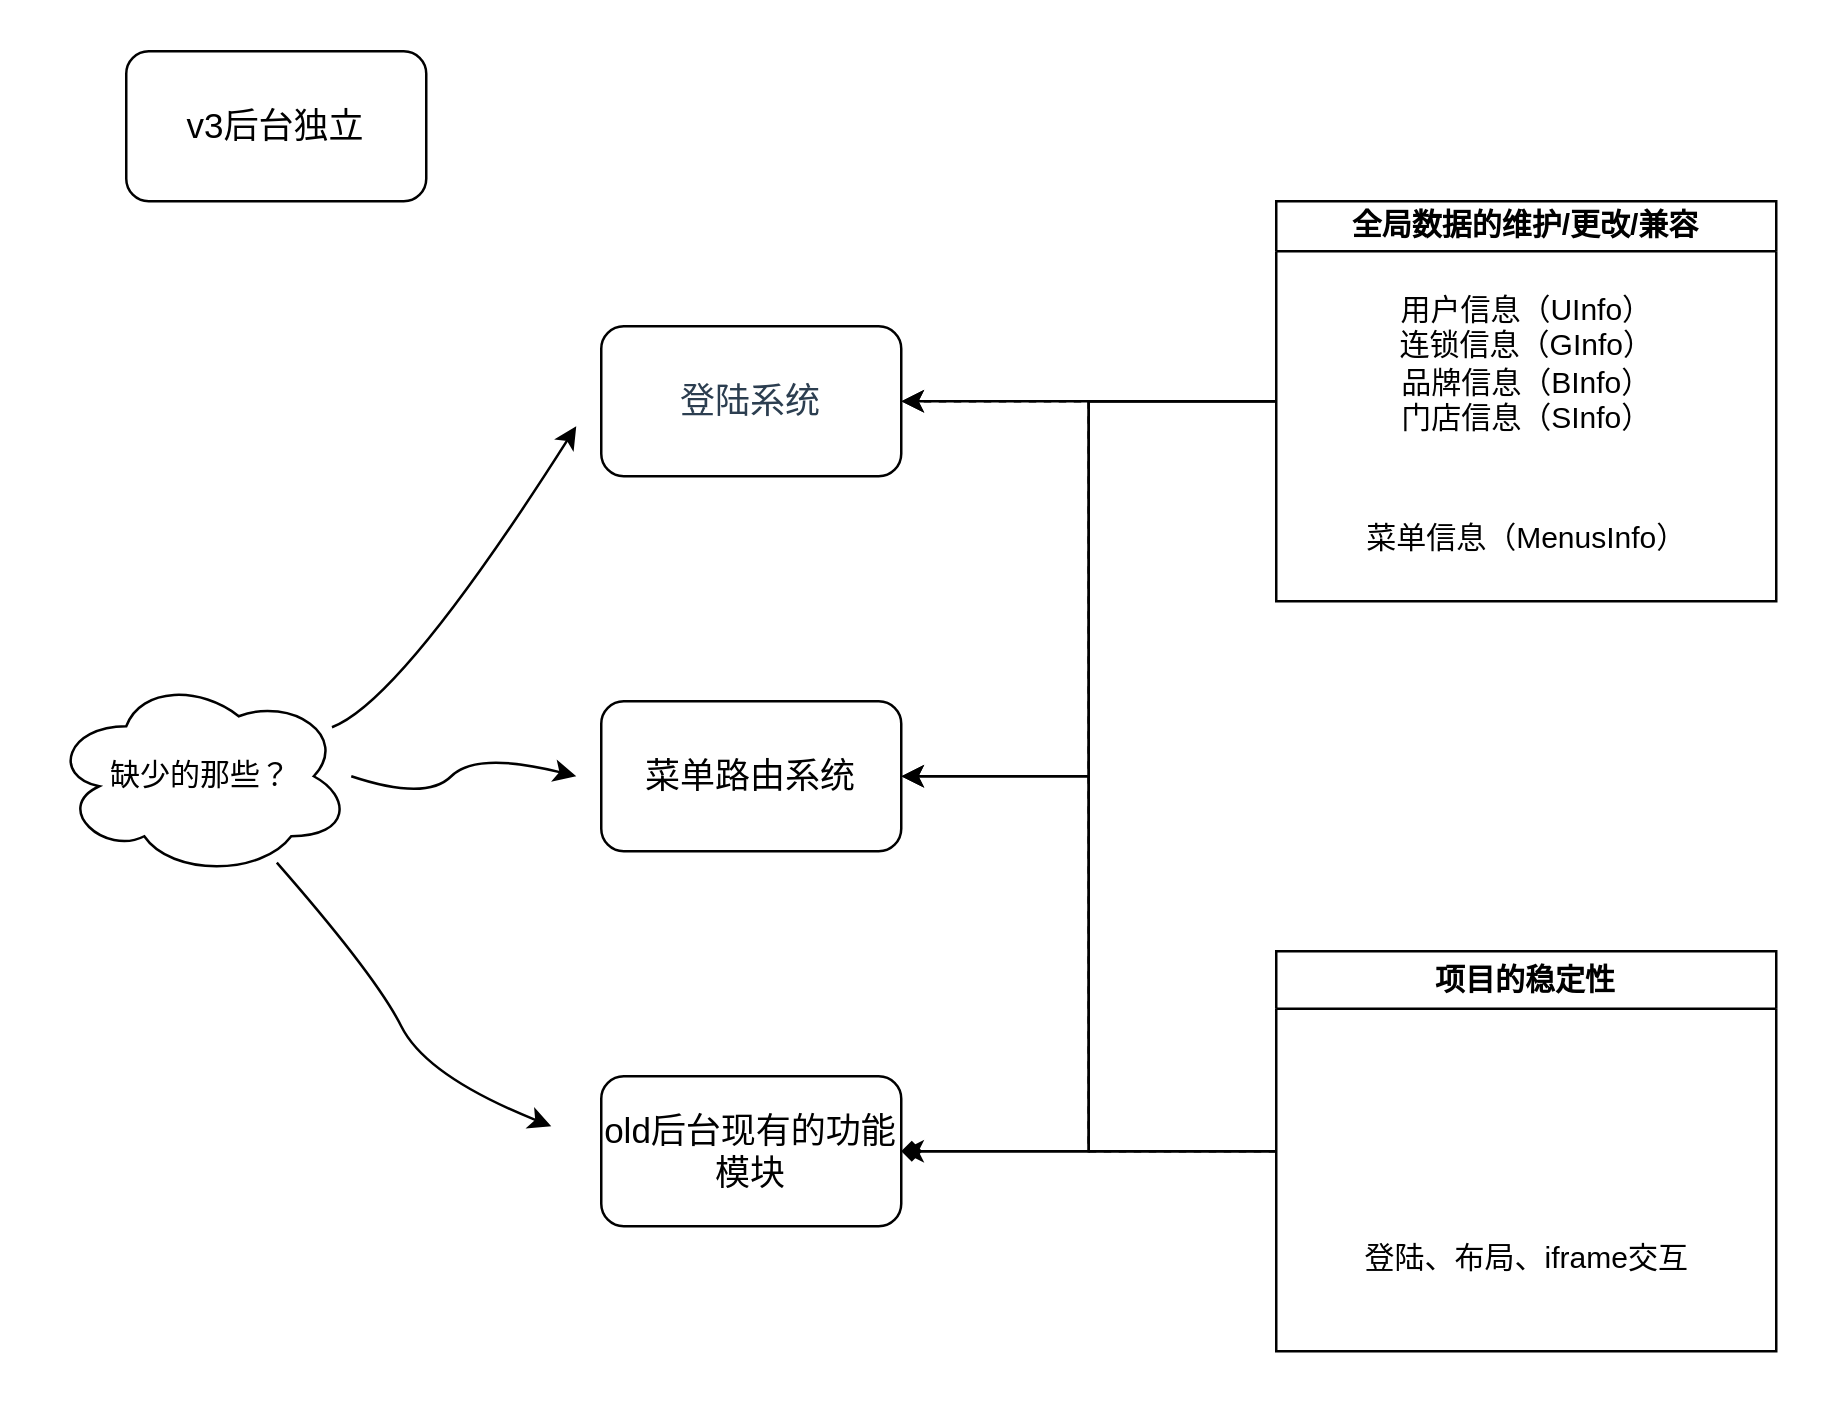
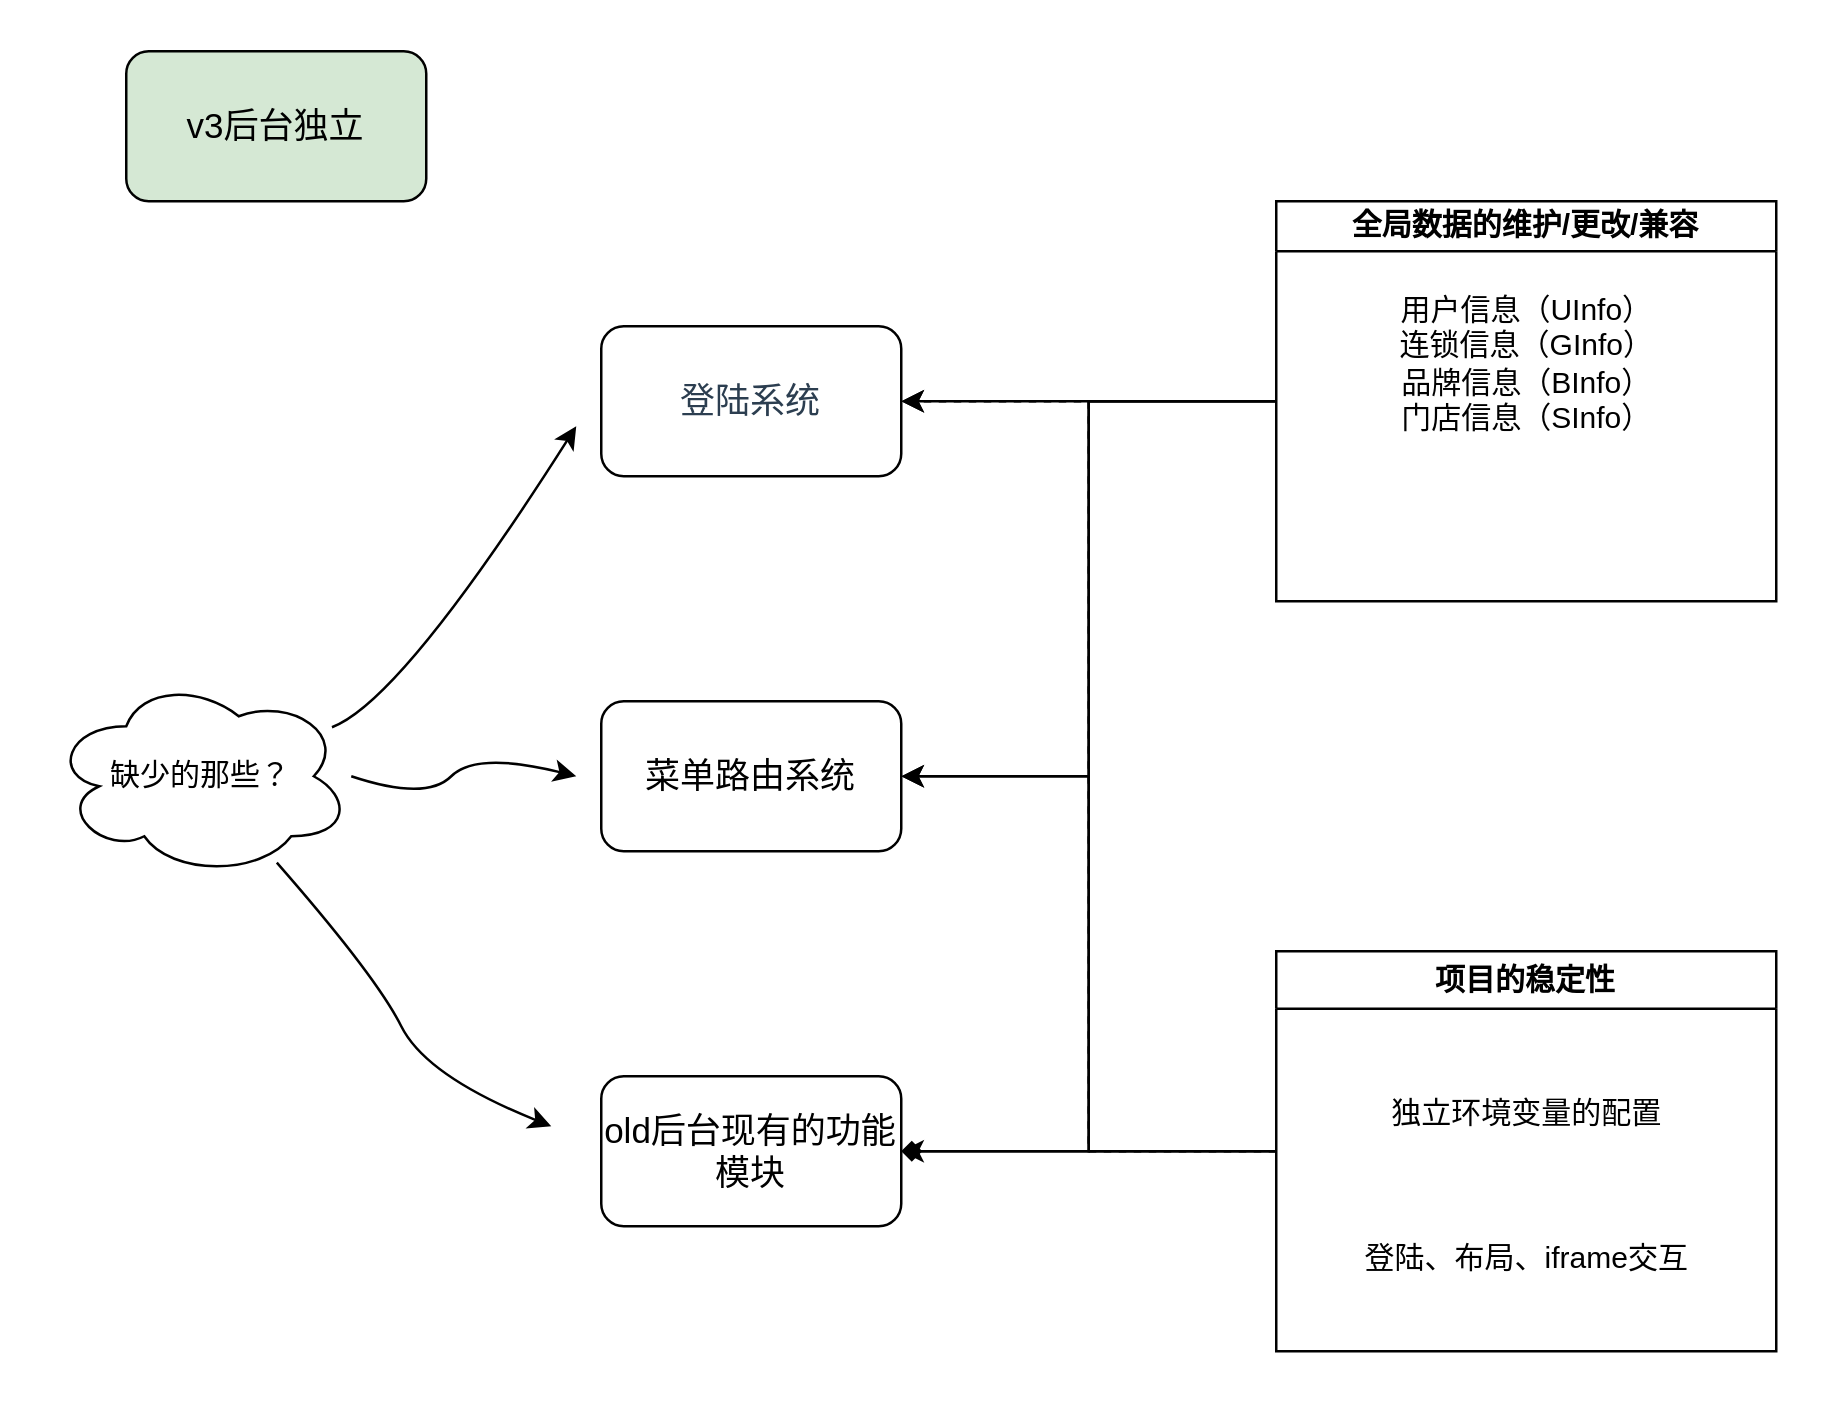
node "v3后台独立": fillcolor #ffffff -> #d5e8d4
node "菜单信息（MenusInfo）": removed
node "独立环境变量的配置": added
